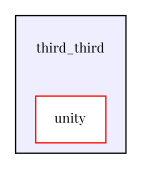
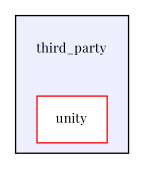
node "third_third": label "third_third" -> "third_party"
